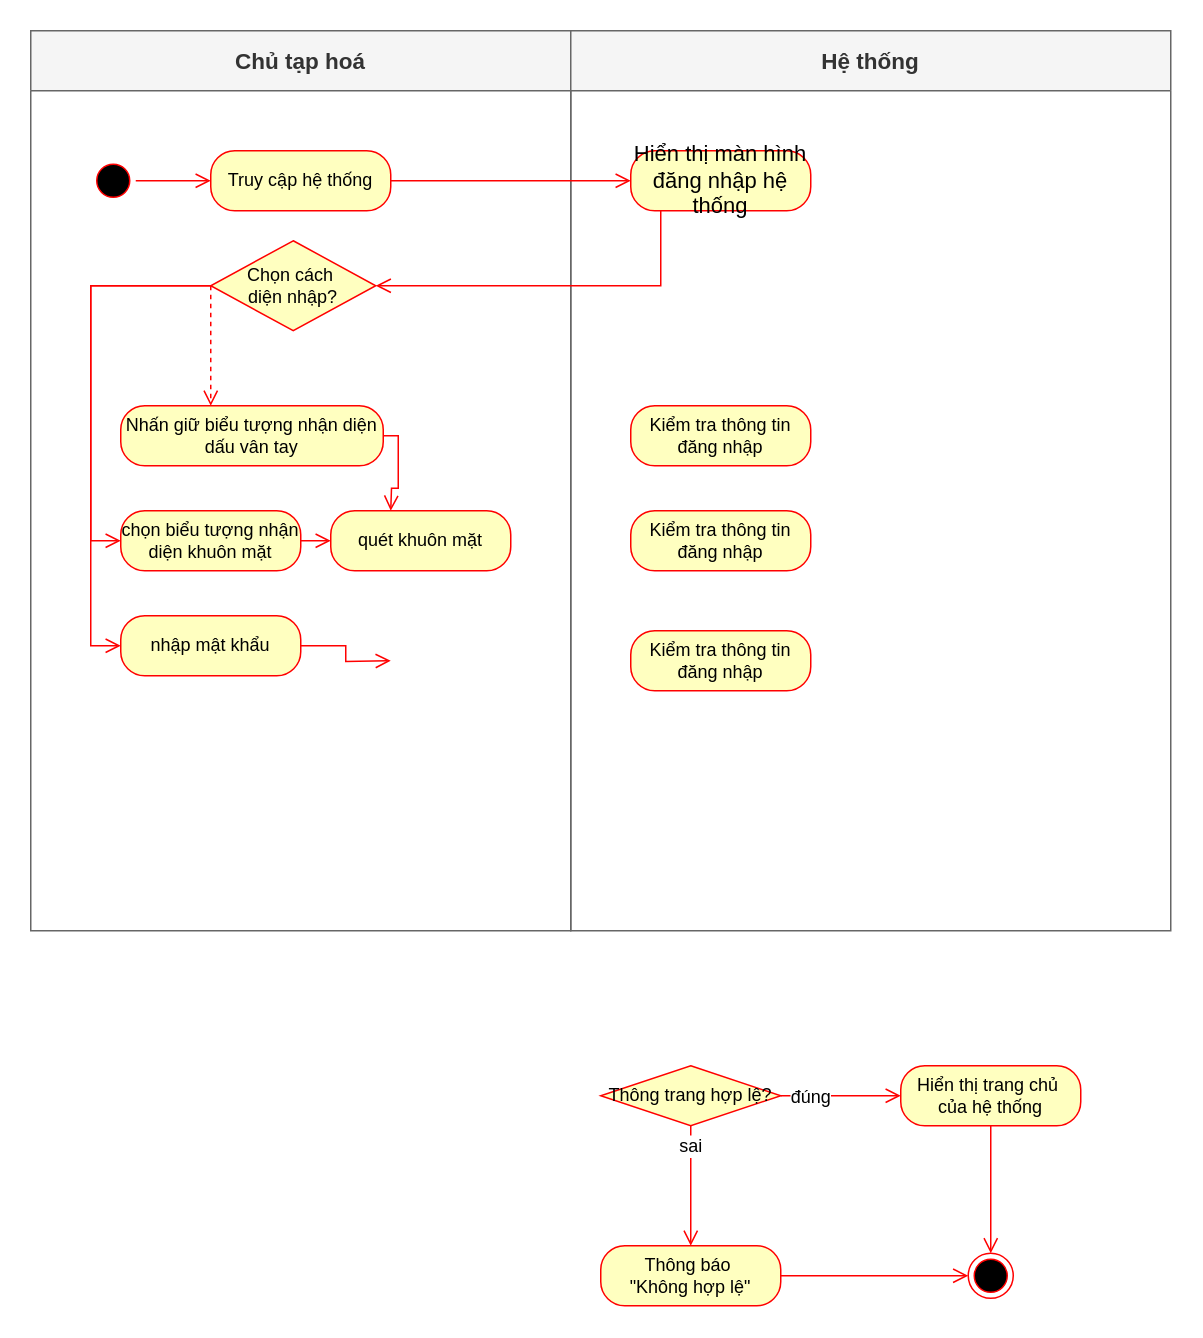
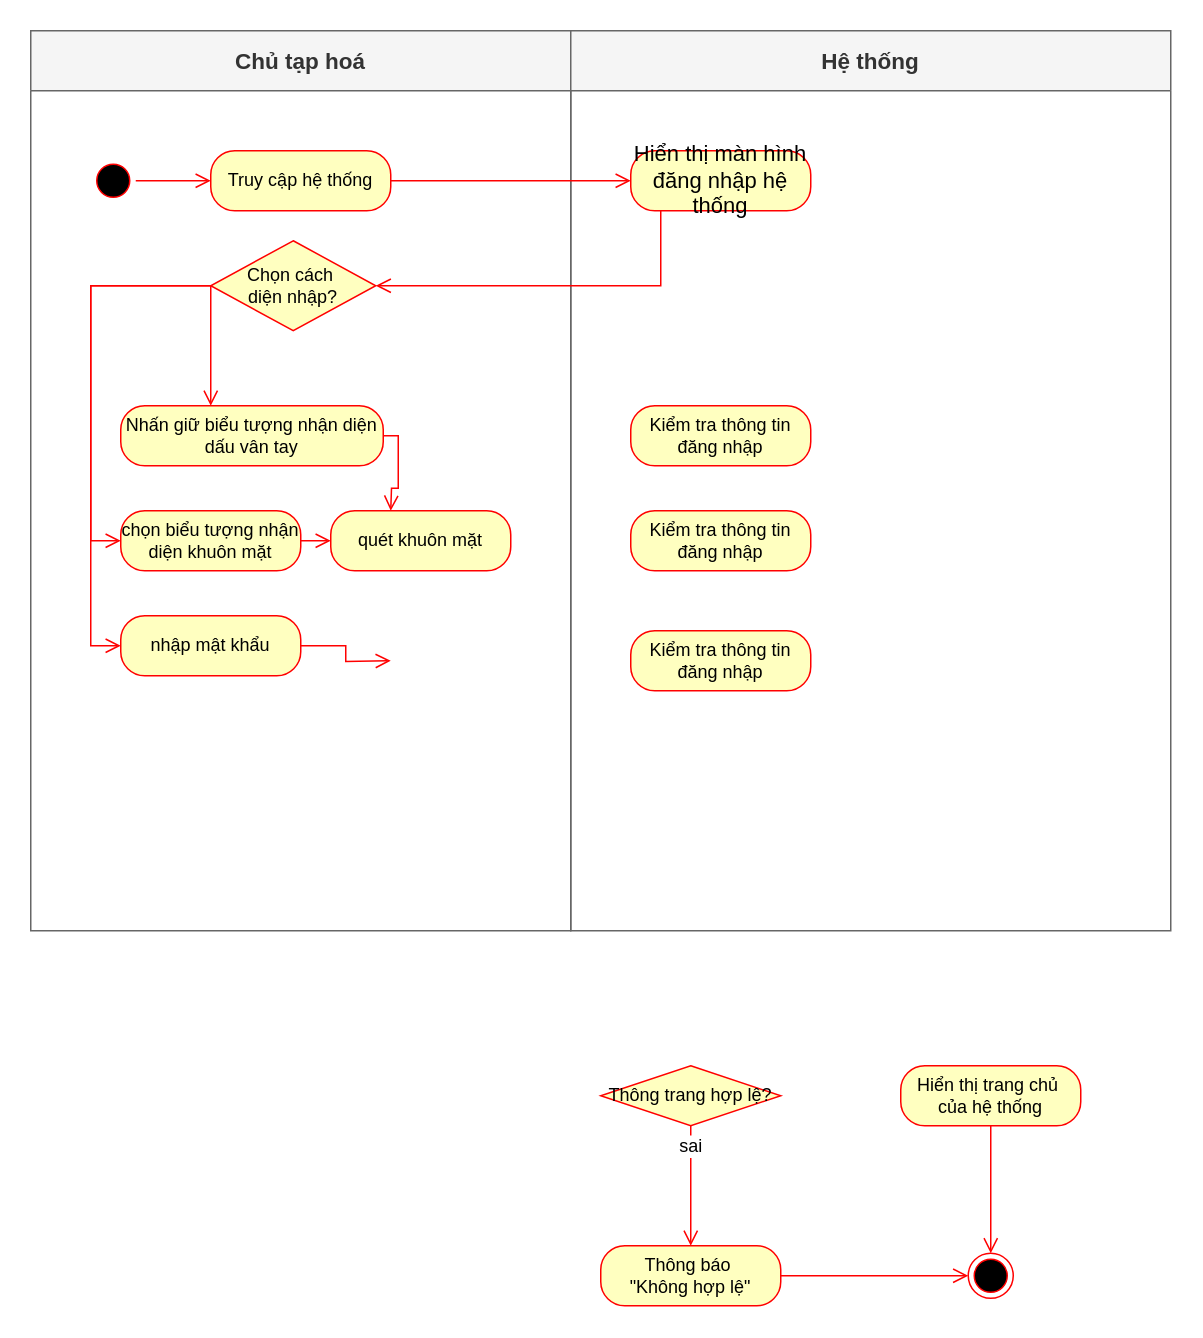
edge "Chọn cách diện nhập?" -> "Nhấn giữ biểu tượng nhận diện dấu vân tay": style dashed -> solid
edge "Thông trang hợp lệ?" -> "Hiển thị trang chủ của hệ thống": removed, label "đúng"
